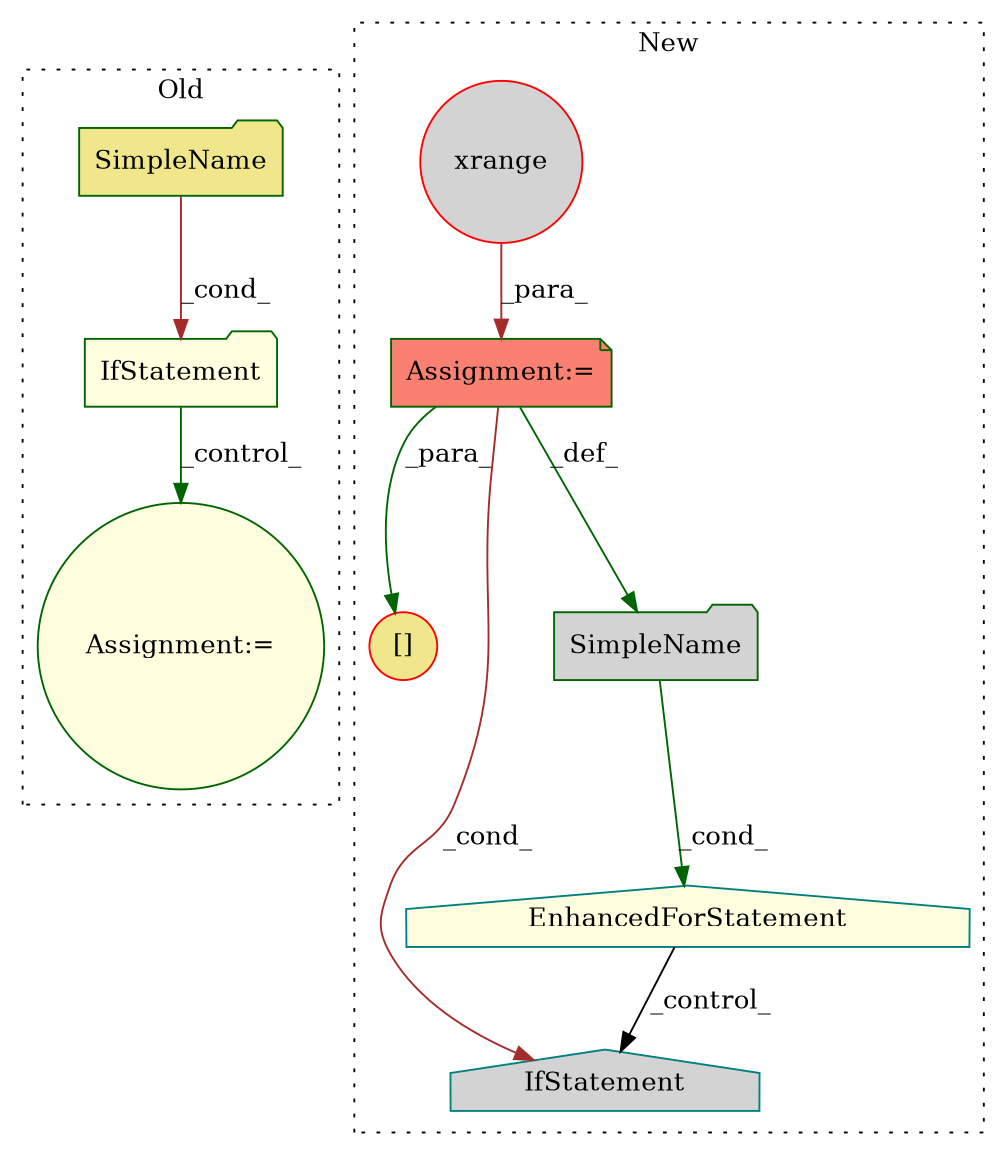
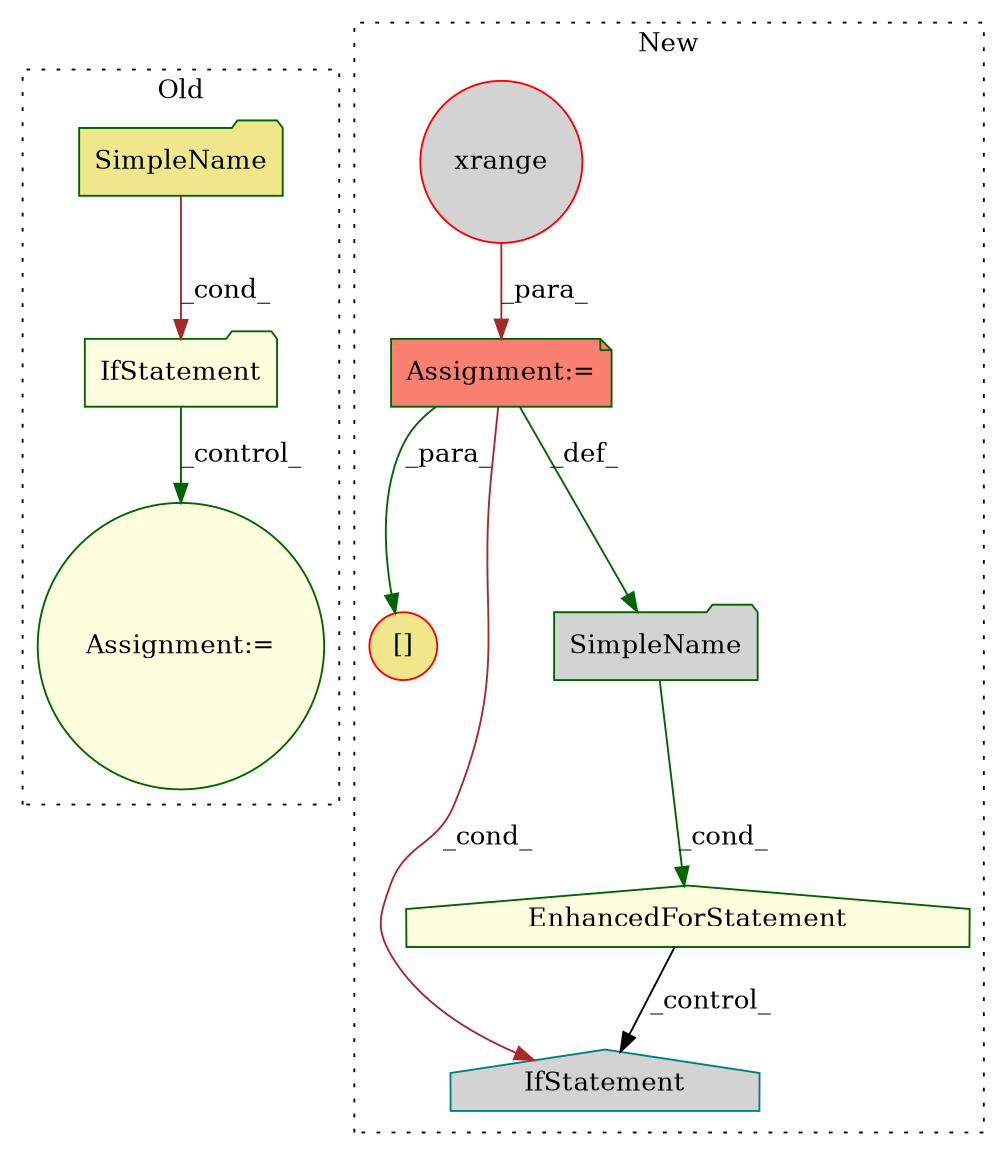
node "EnhancedForStatement": color teal -> darkgreen
